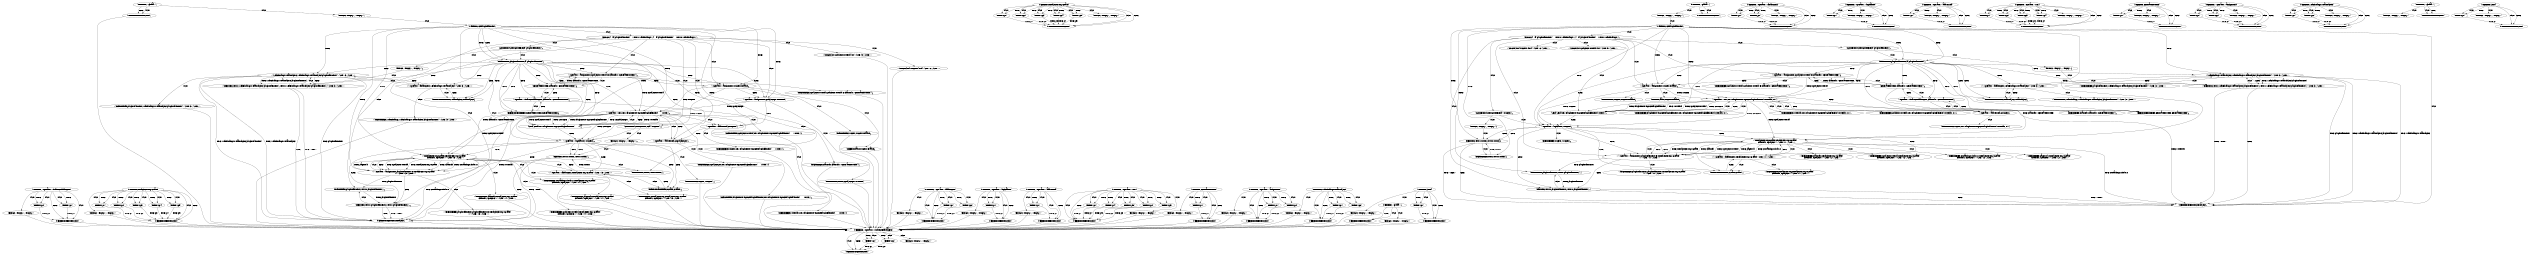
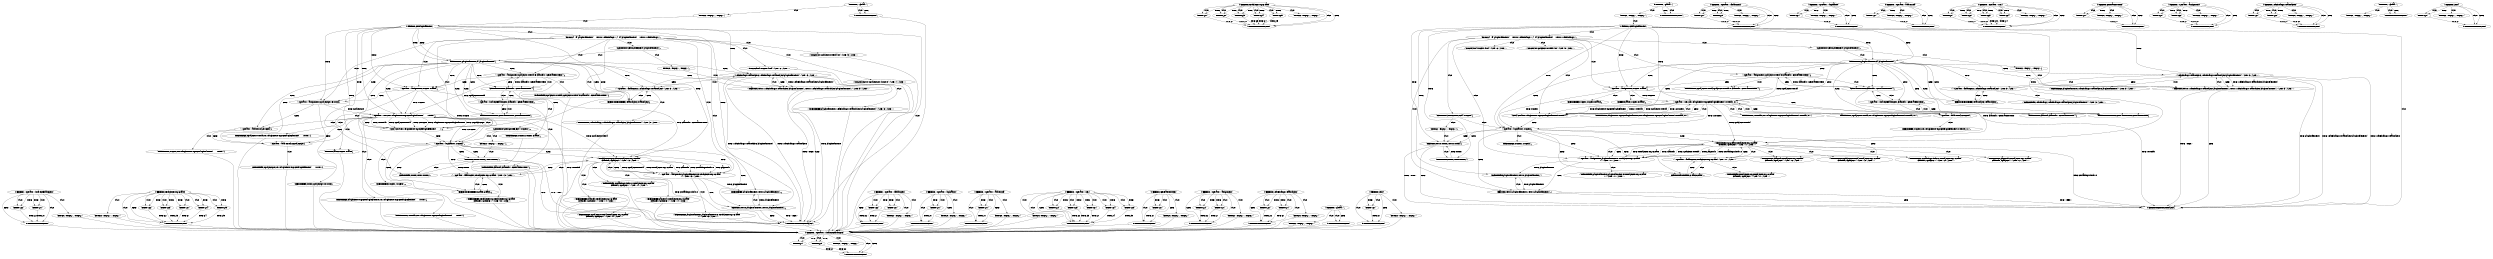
node "<(LOCAL,intptr_t npobject_ptr: intptr_t)<SUB>7</SUB>>": added
edge "(<operator>.assignment,npobject_ptr = NULL)" -> "(IDENTIFIER,NULL,npobject_ptr = NULL)": label "AST: " -> "CFG: "
